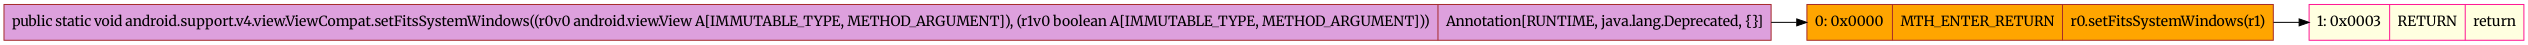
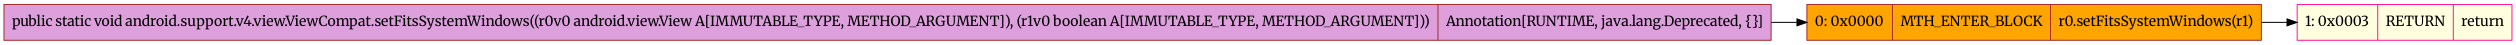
node "0: 0x0000": text "MTH_ENTER_RETURN" -> "MTH_ENTER_BLOCK"
